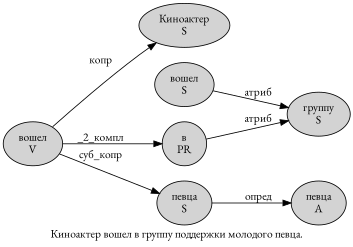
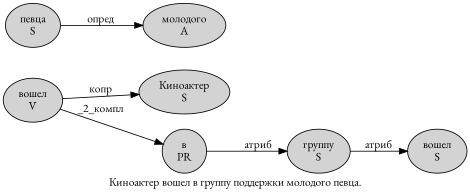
edge "вошел S" -> "группу S": reversed
edge "вошел V" -> "певца S": removed, label "суб_копр"
node "певца A": label "певца A" -> "молодого A"
